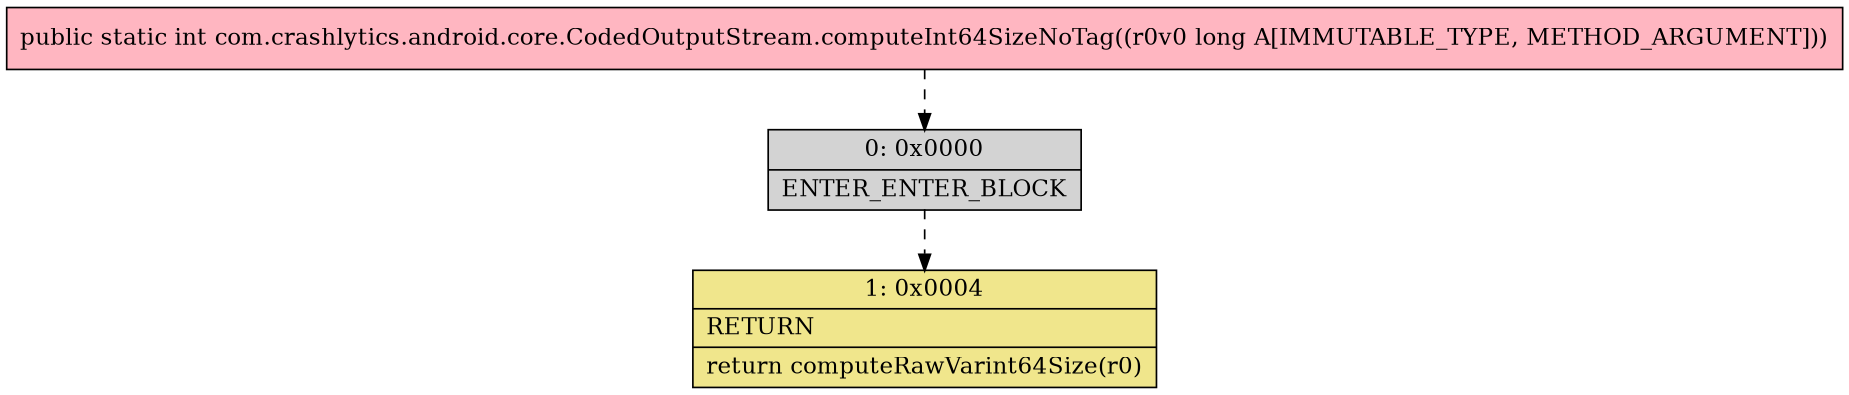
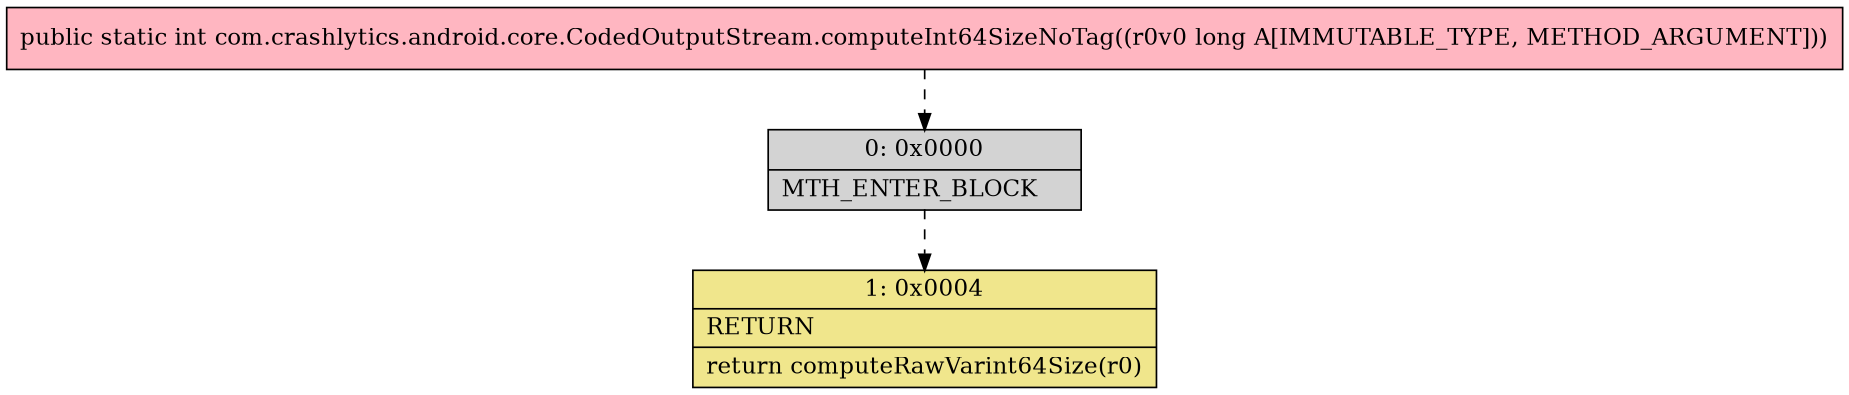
node "0: 0x0000": text "ENTER_ENTER_BLOCK" -> "MTH_ENTER_BLOCK"
